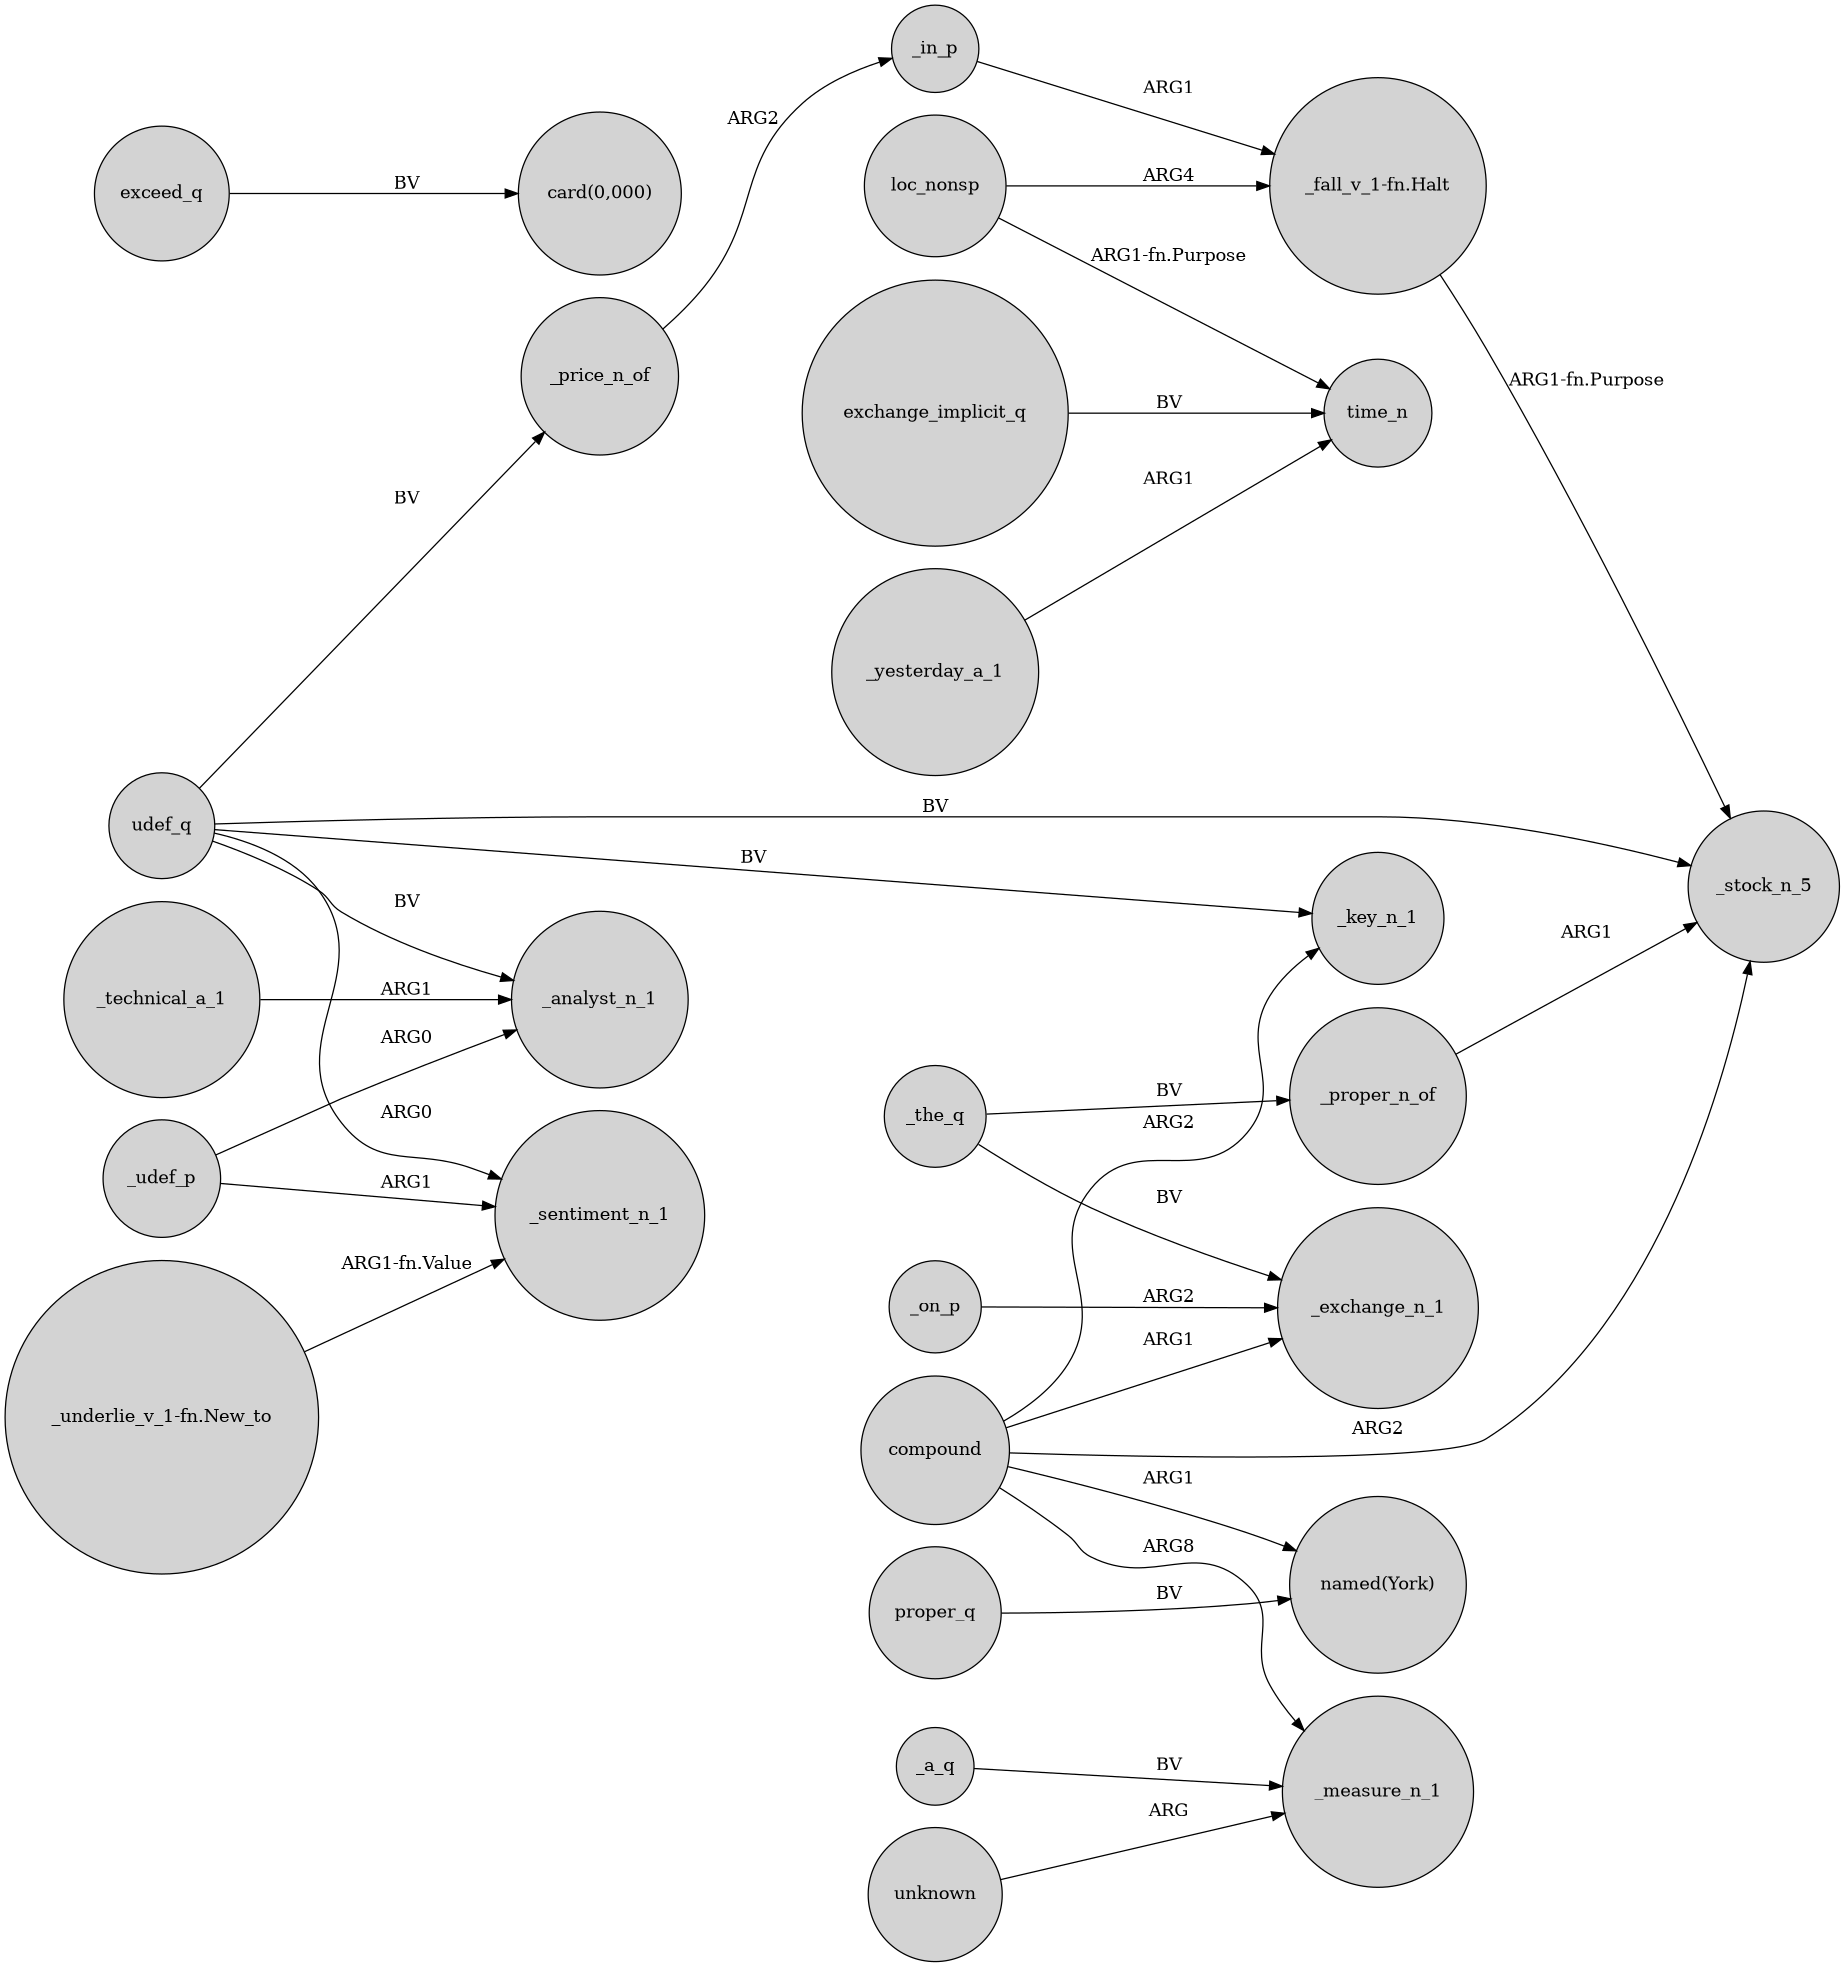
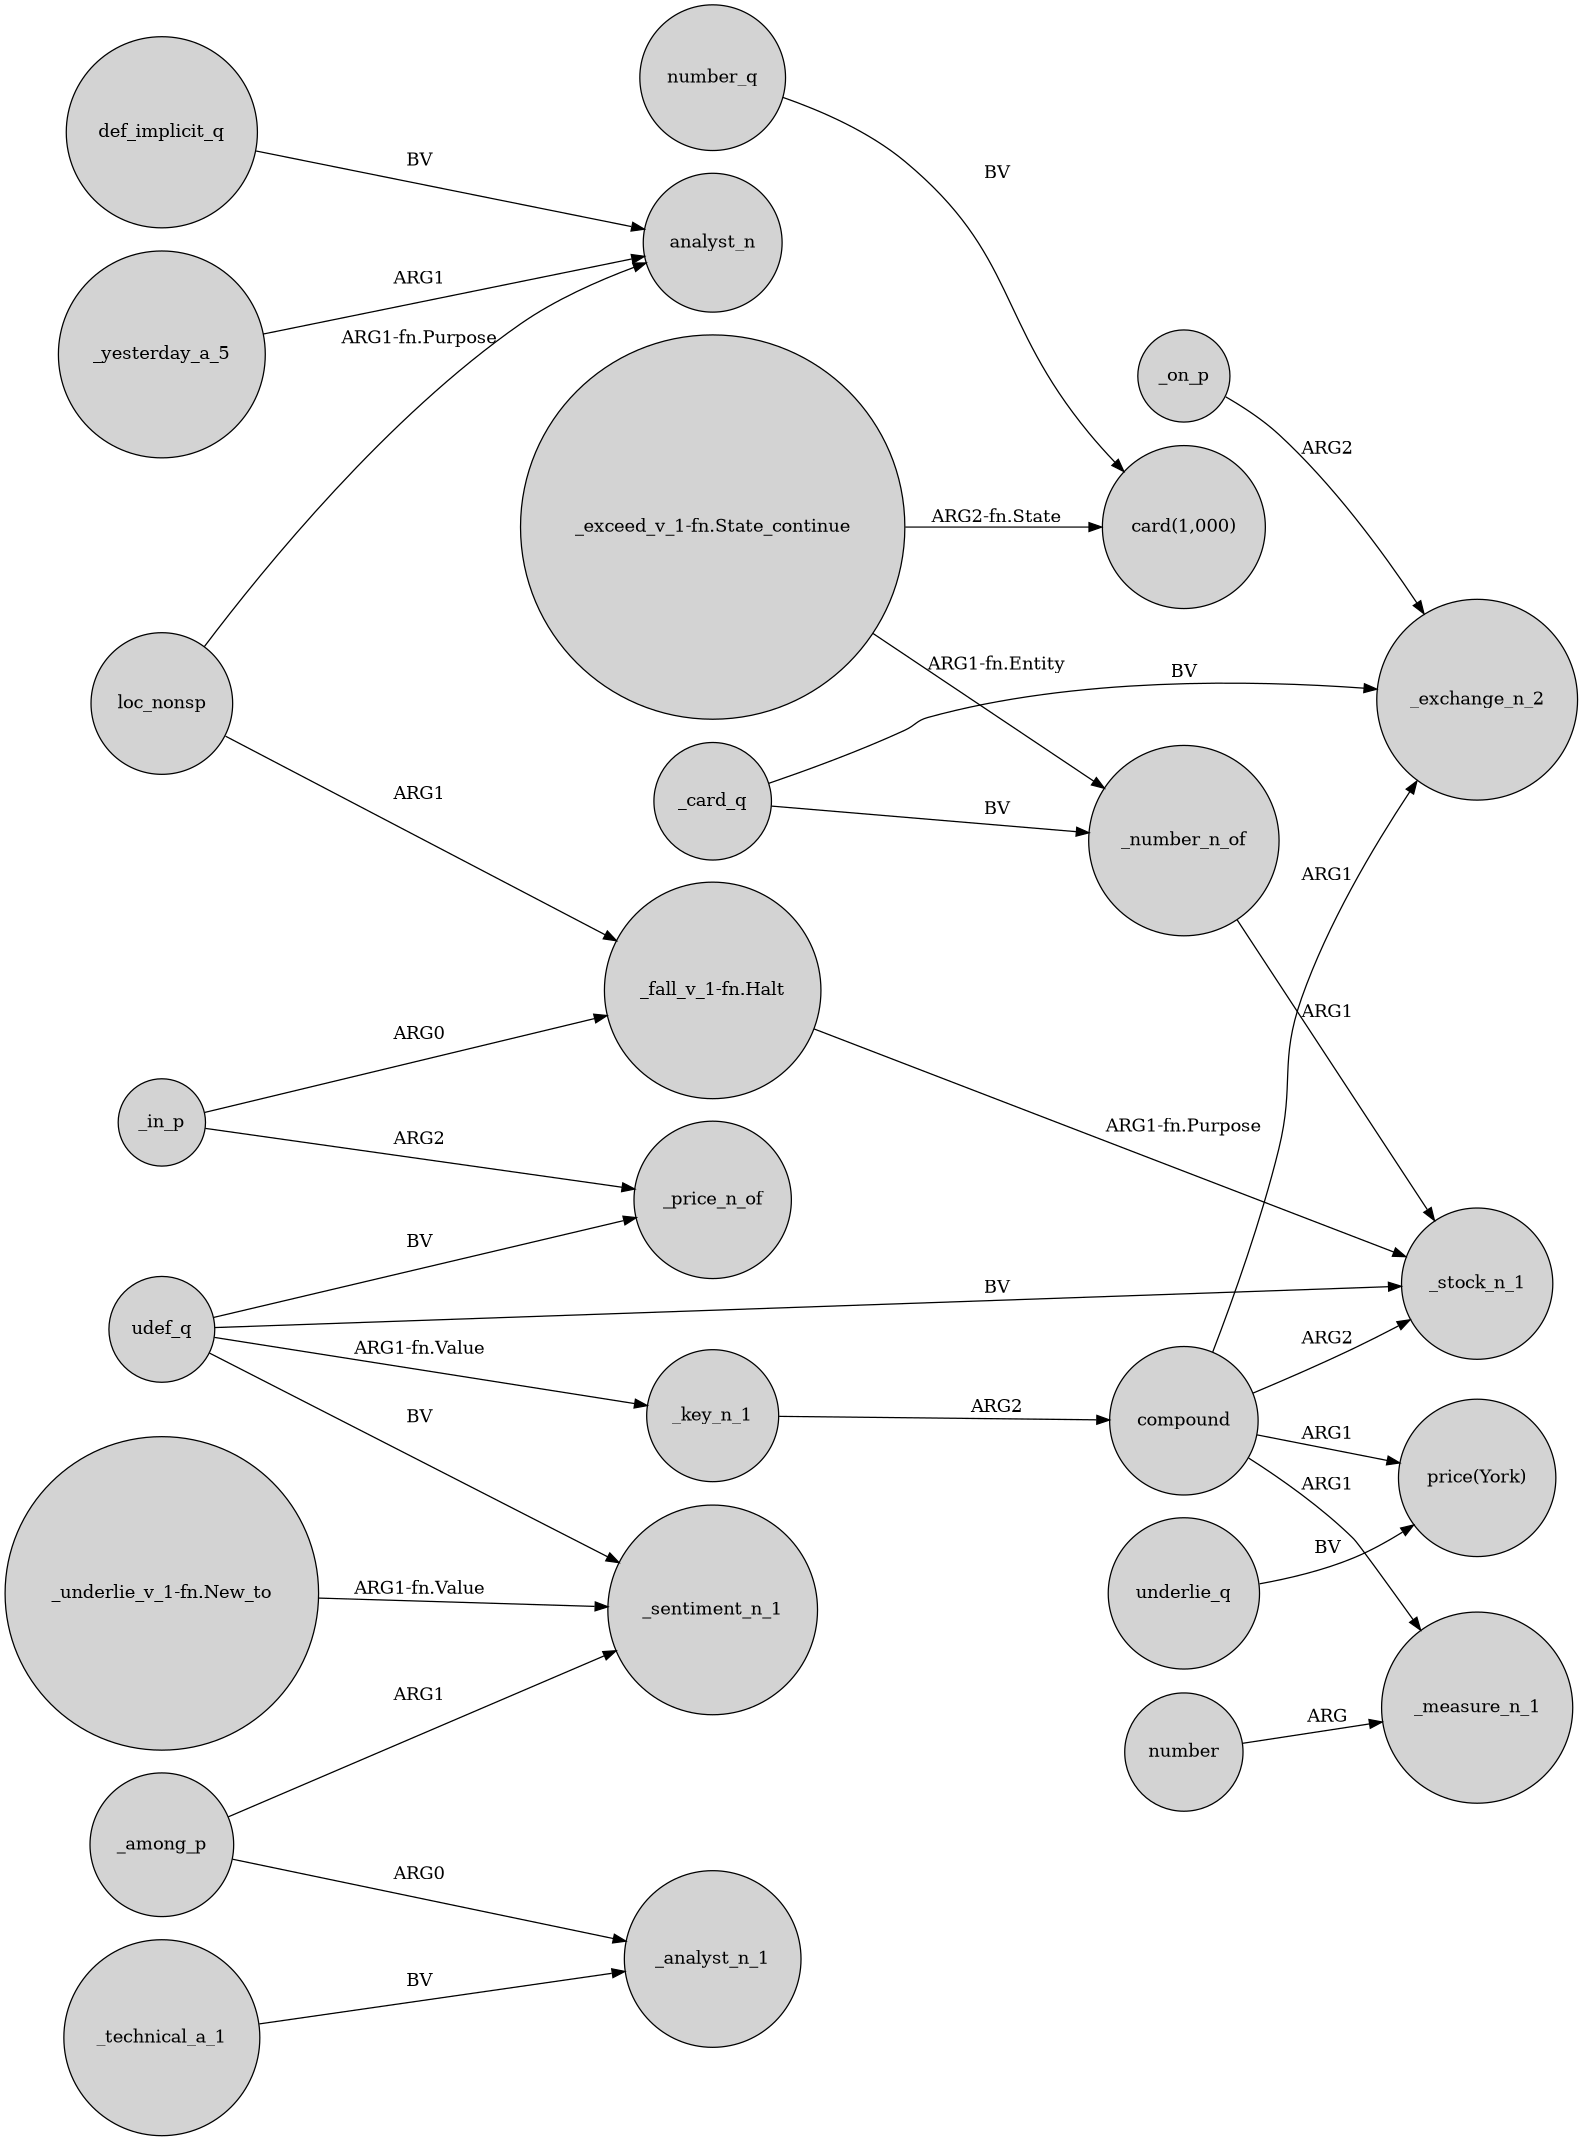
edge "_in_p" -> "_fall_v_1-fn.Halt": label "ARG1" -> "ARG0"
edge "loc_nonsp" -> "_fall_v_1-fn.Halt": label "ARG4" -> "ARG1"
edge "_price_n_of" -> "_in_p": reversed
node "exceed_q": label "exceed_q" -> "number_q"
node "card(0,000)": label "card(0,000)" -> "card(1,000)"
node "exchange_implicit_q": label "exchange_implicit_q" -> "def_implicit_q"
node "time_n": label "time_n" -> "analyst_n"
node "_exceed_v_1-fn.State_continue": added
node "_yesterday_a_1": label "_yesterday_a_1" -> "_yesterday_a_5"
edge "udef_q" -> "_key_n_1": label "BV" -> "ARG1-fn.Value"
node "_stock_n_5": label "_stock_n_5" -> "_stock_n_1"
edge "udef_q" -> "_analyst_n_1": removed, label "BV"
edge "_technical_a_1" -> "_analyst_n_1": label "ARG1" -> "BV"
node "_proper_n_of": label "_proper_n_of" -> "_number_n_of"
edge "udef_q" -> "_sentiment_n_1": label "ARG0" -> "BV"
node "_the_q": label "_the_q" -> "_card_q"
edge "compound" -> "_key_n_1": reversed
node "_udef_p": label "_udef_p" -> "_among_p"
node "_exchange_n_1": label "_exchange_n_1" -> "_exchange_n_2"
edge "compound" -> "_measure_n_1": label "ARG8" -> "ARG1"
node "named(York)": label "named(York)" -> "price(York)"
node "proper_q": label "proper_q" -> "underlie_q"
node "_a_q": removed
node "unknown": label "unknown" -> "number"
